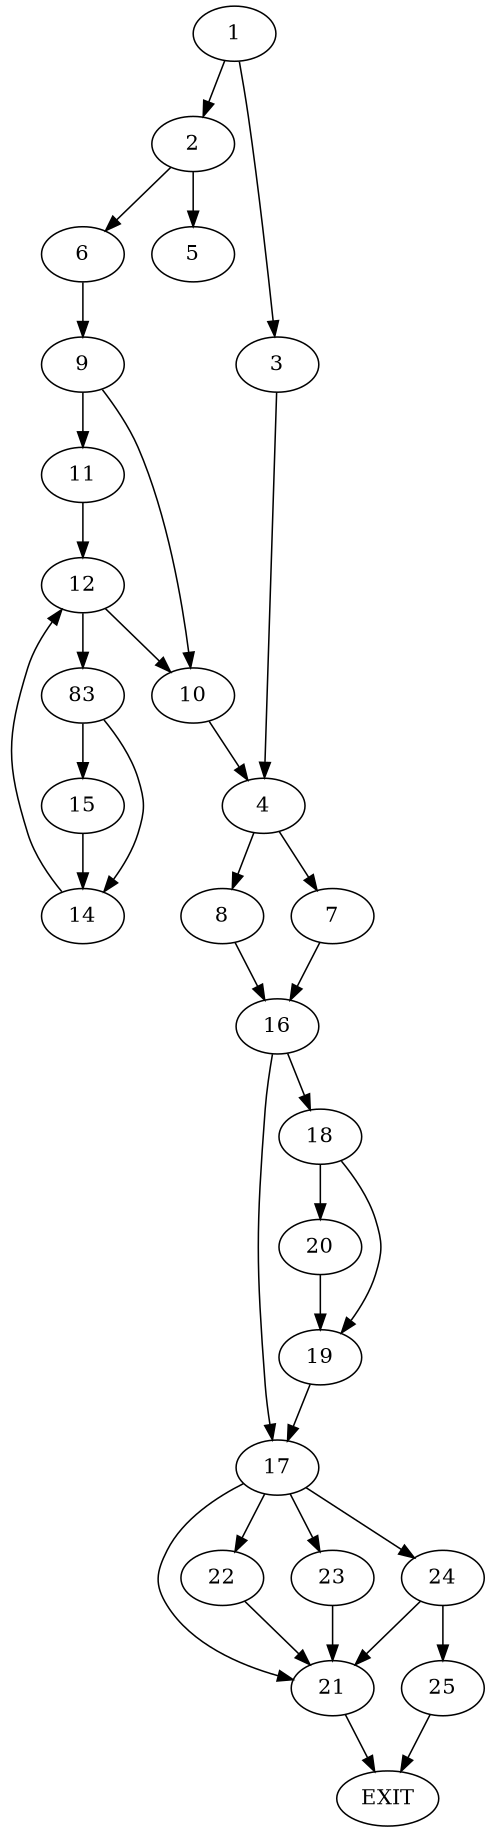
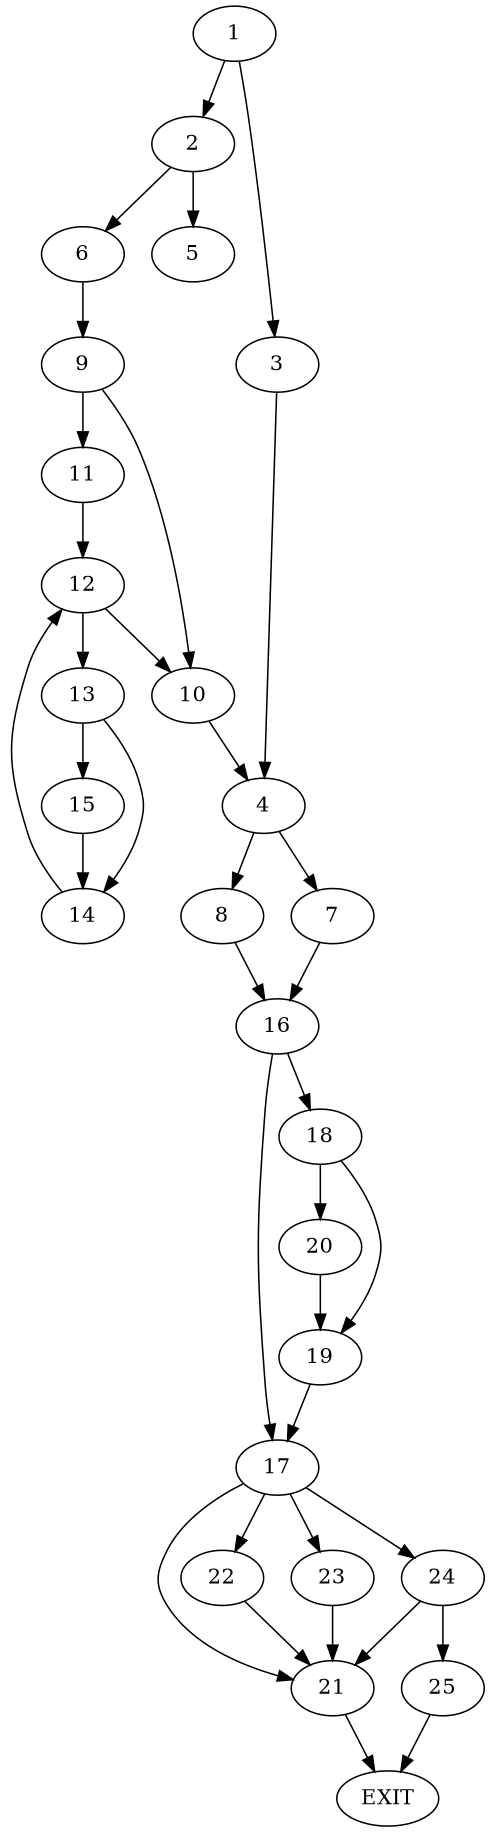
node "83": label "83" -> "13"
